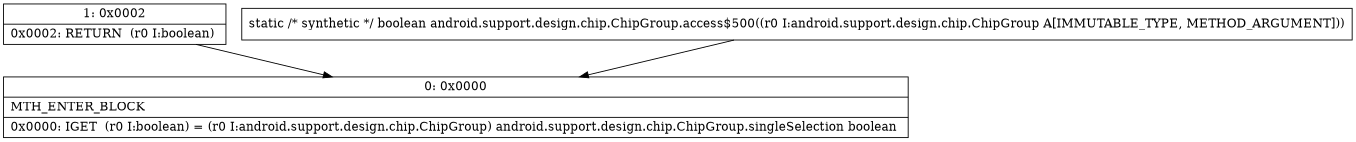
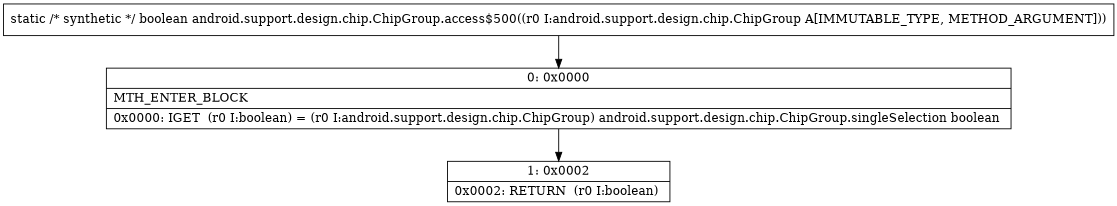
edge "1: 0x0002" -> "0: 0x0000": reversed
